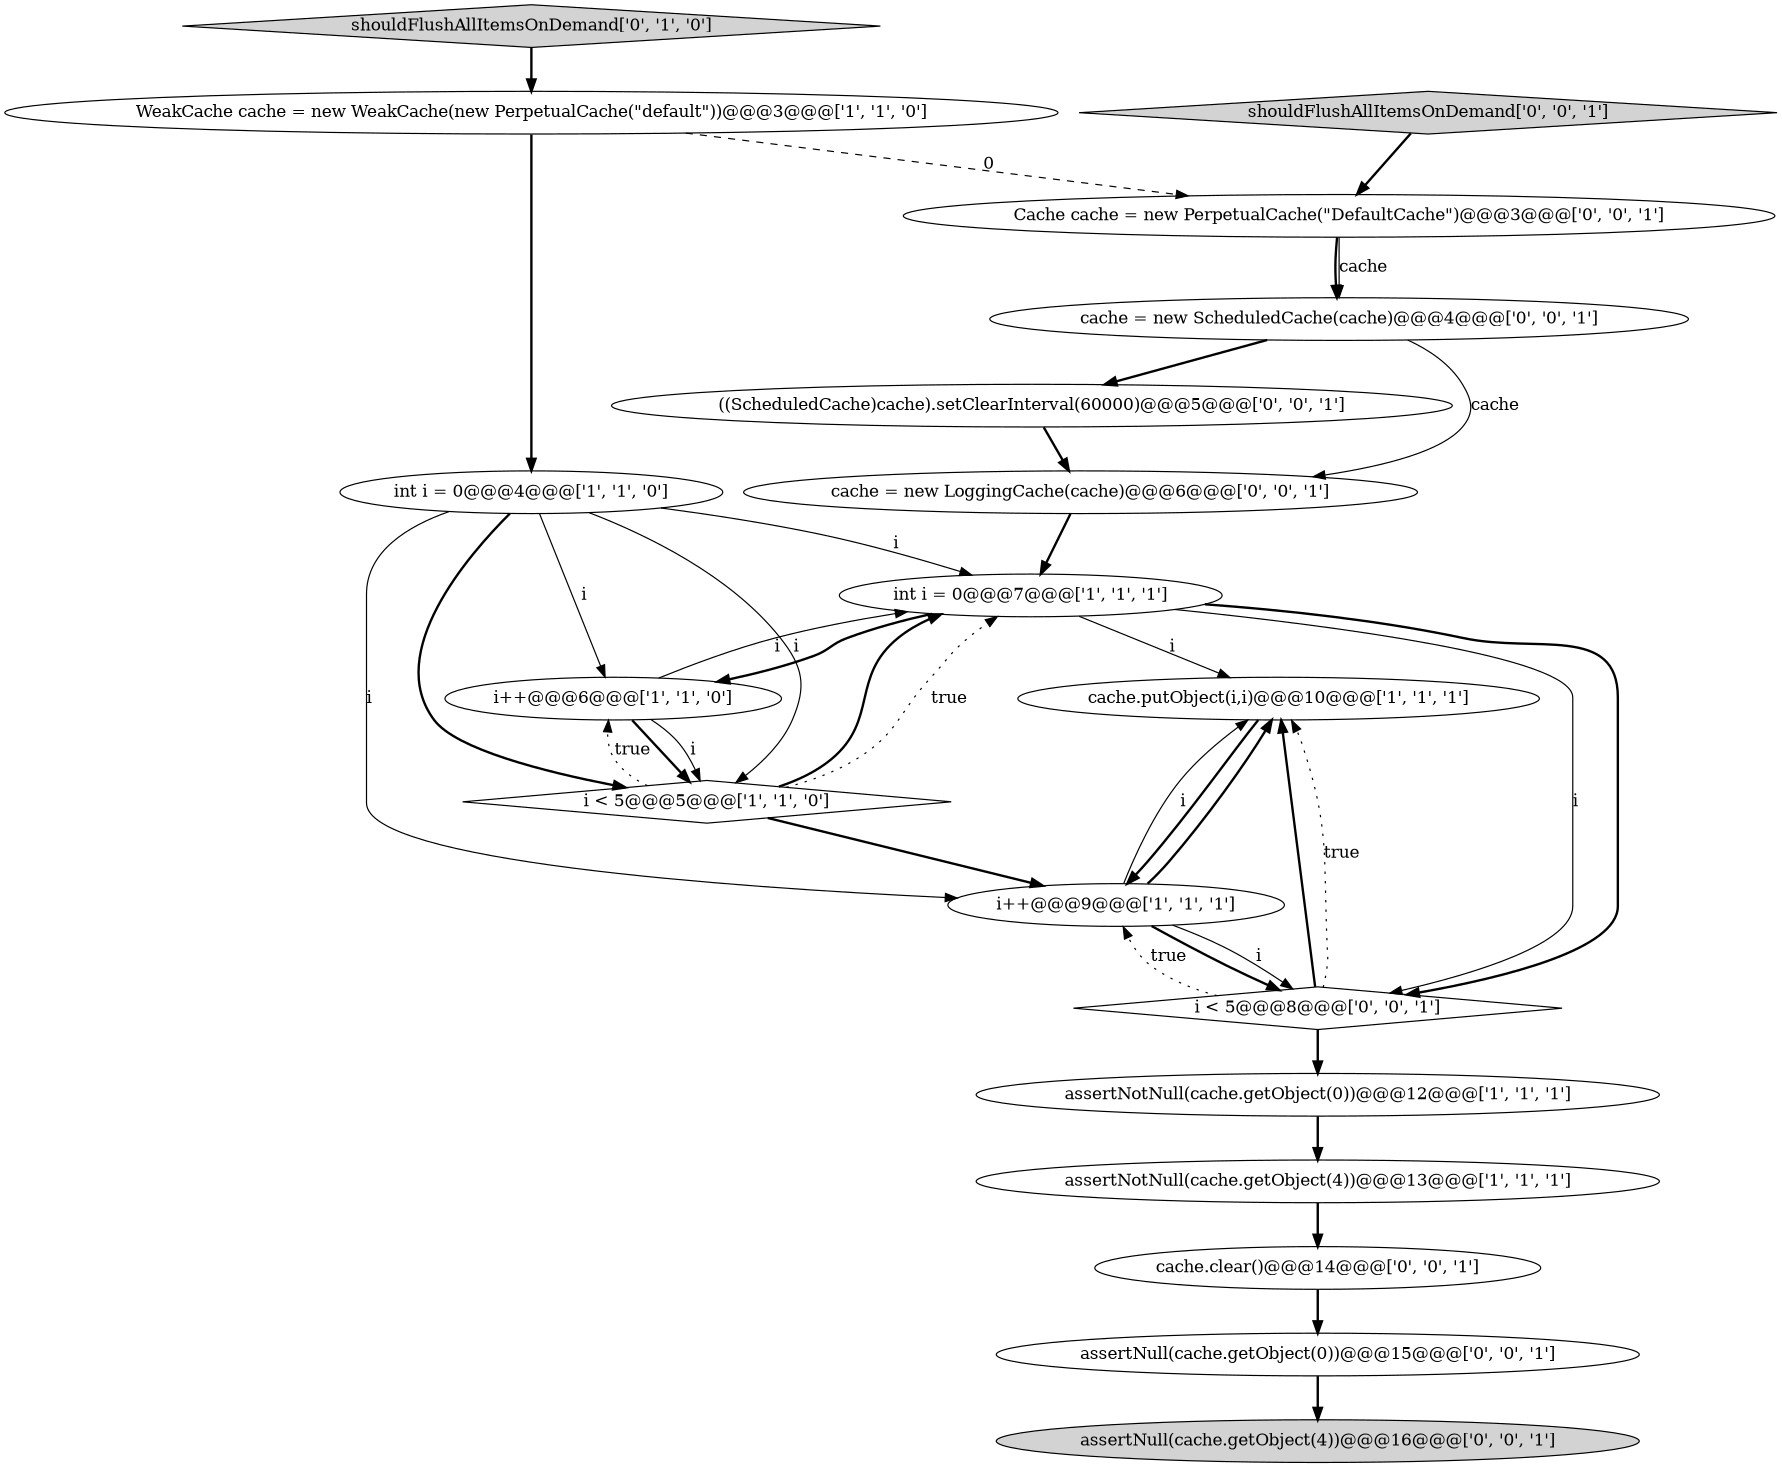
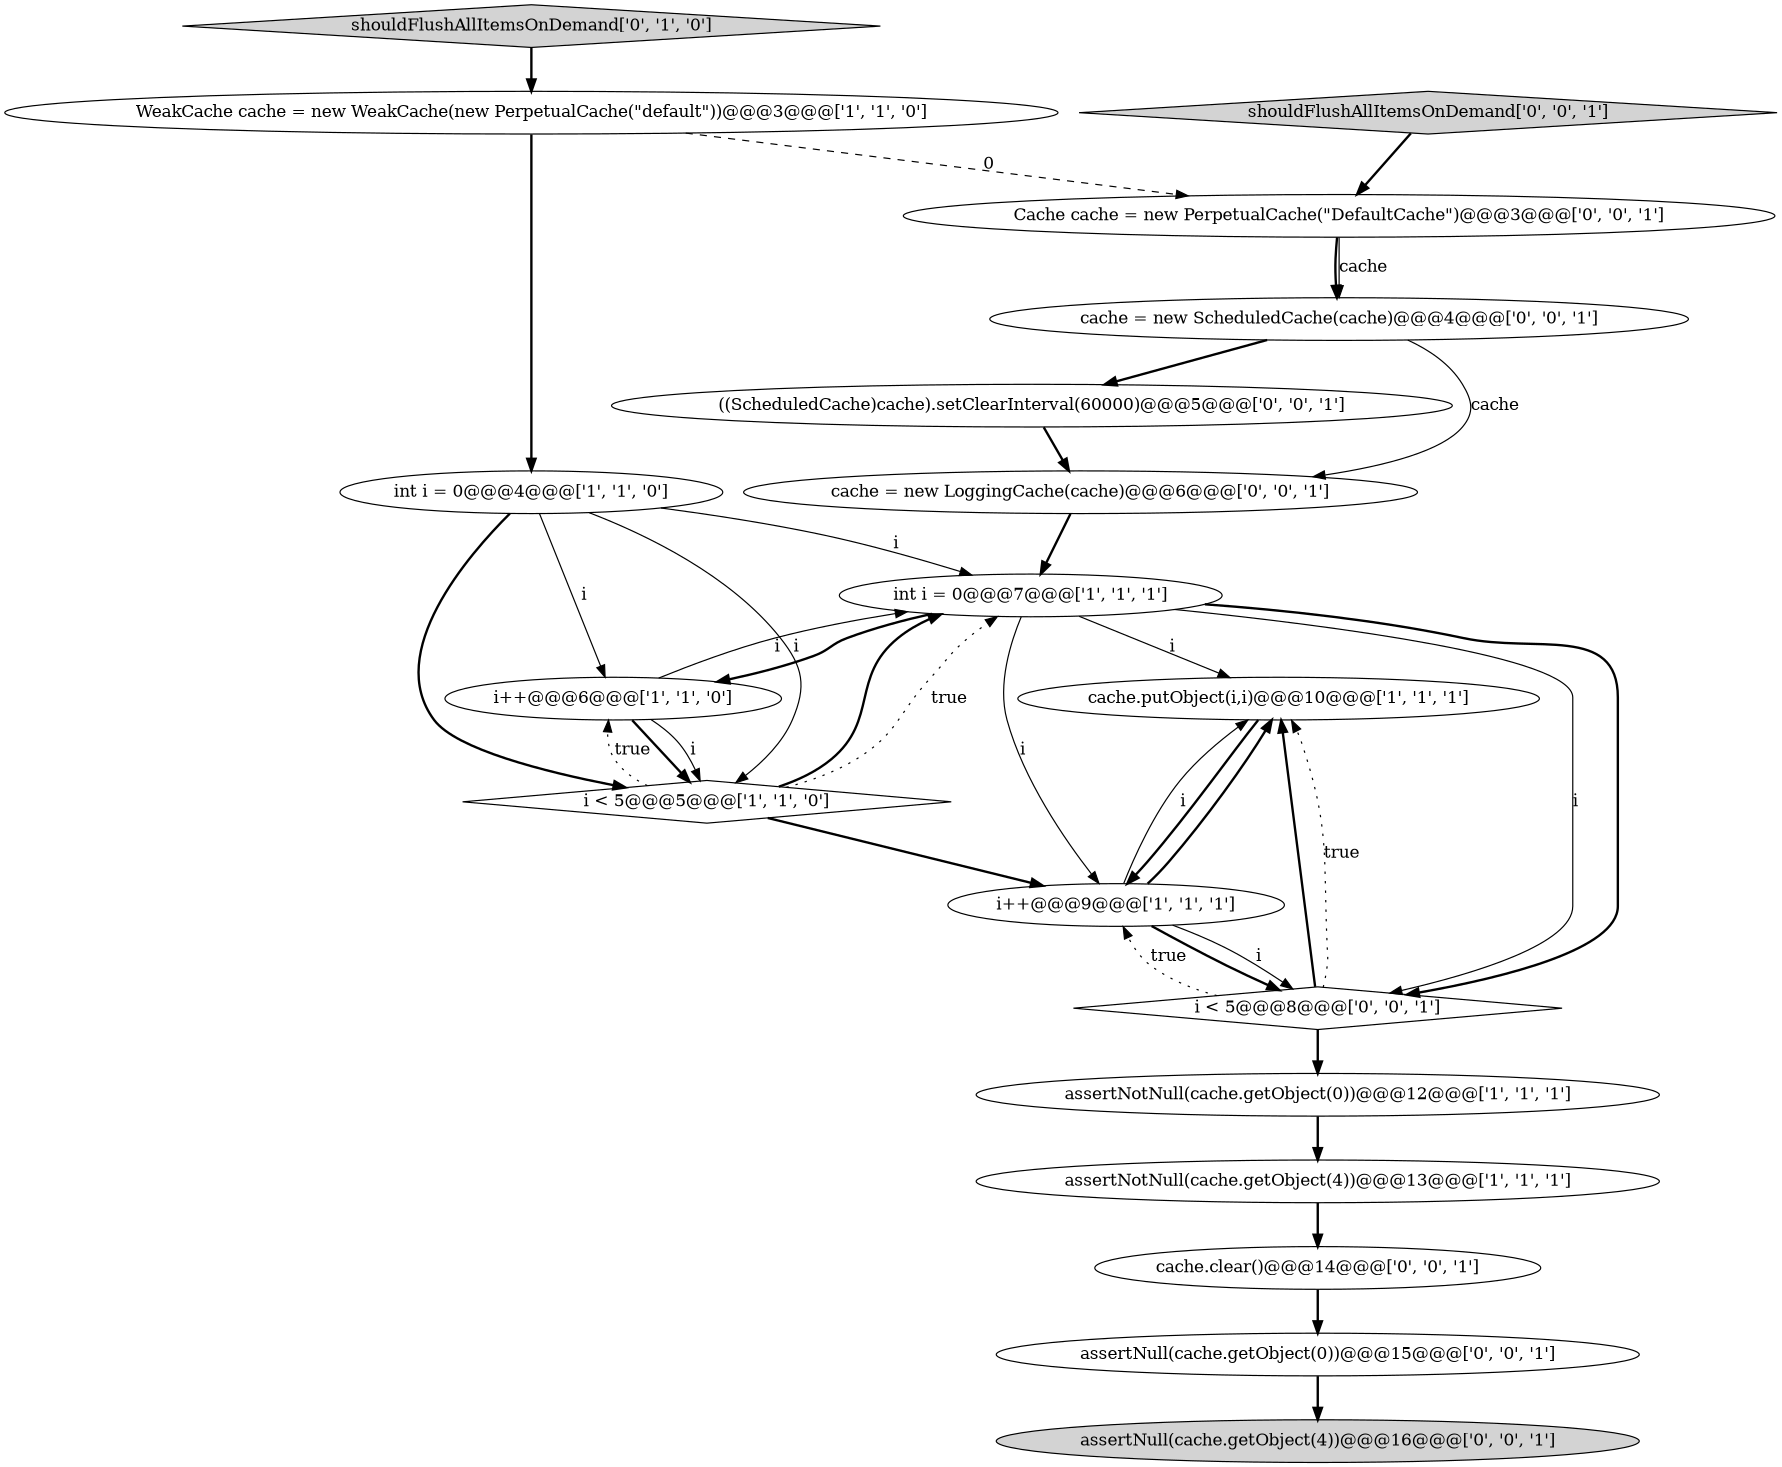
edge "int i = 0@@@4@@@['1', '1', '0']" -> "i++@@@9@@@['1', '1', '1']": now "int i = 0@@@7@@@['1', '1', '1']" -> "i++@@@9@@@['1', '1', '1']"
